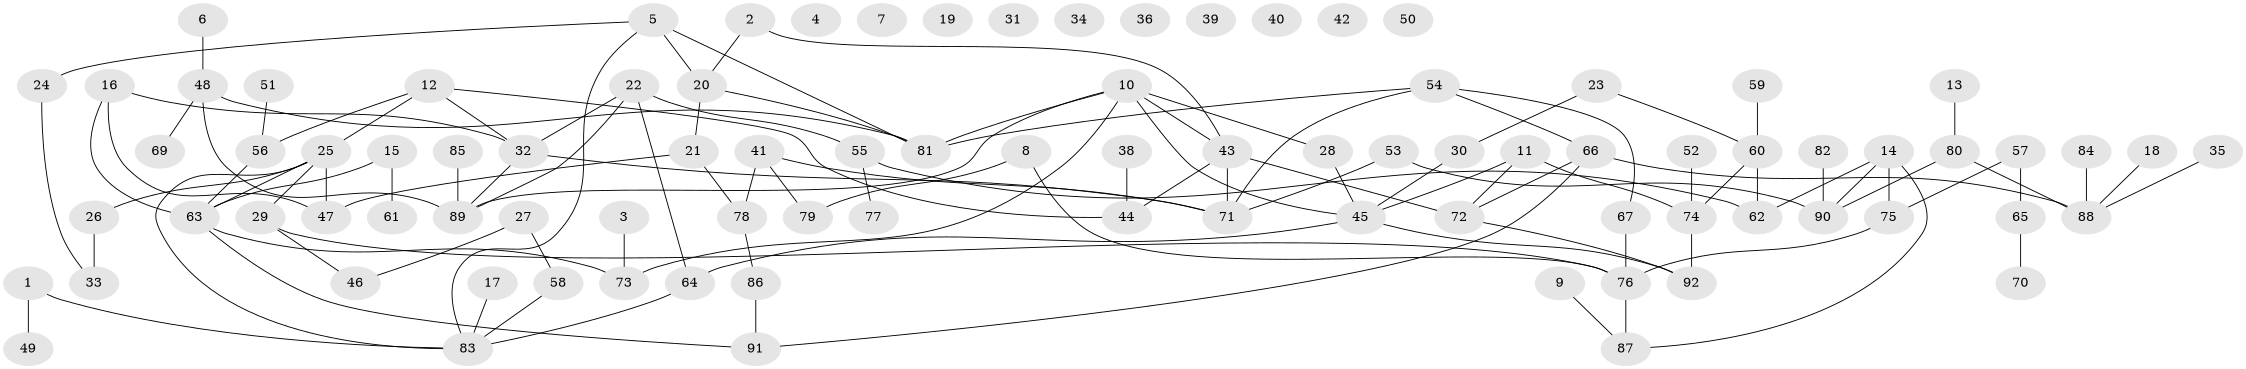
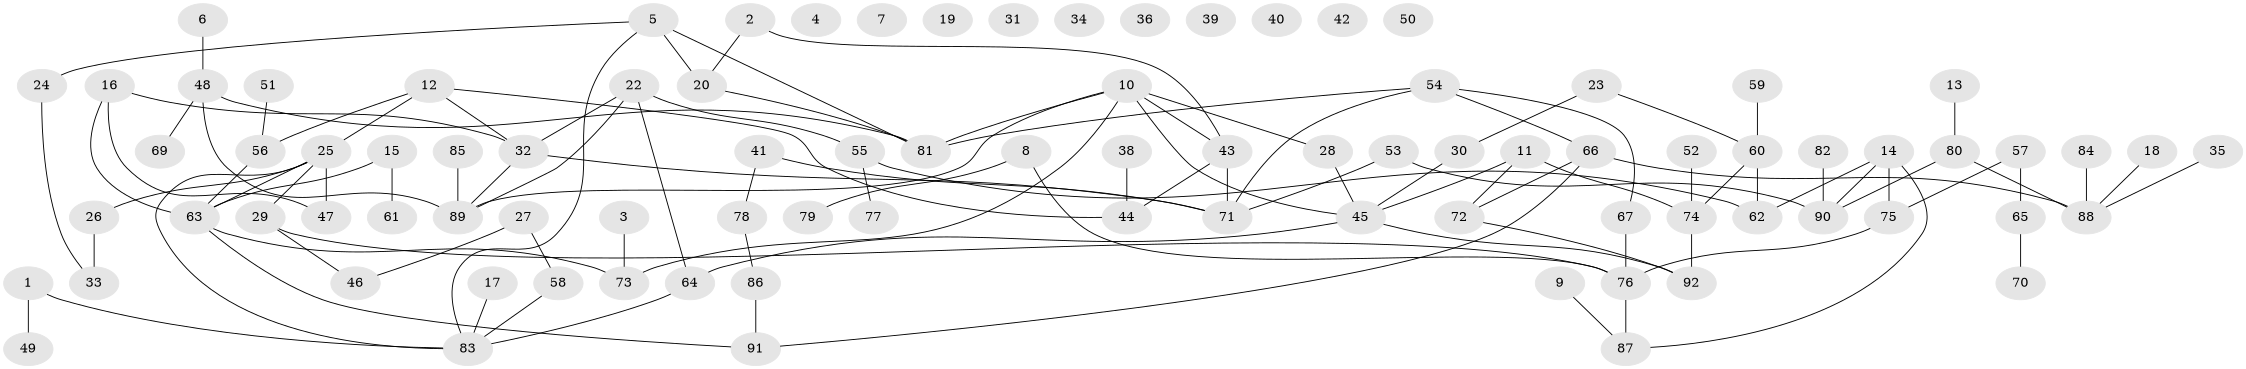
node "21": removed
edge "41" -- "79": removed
edge "43" -- "72": removed
